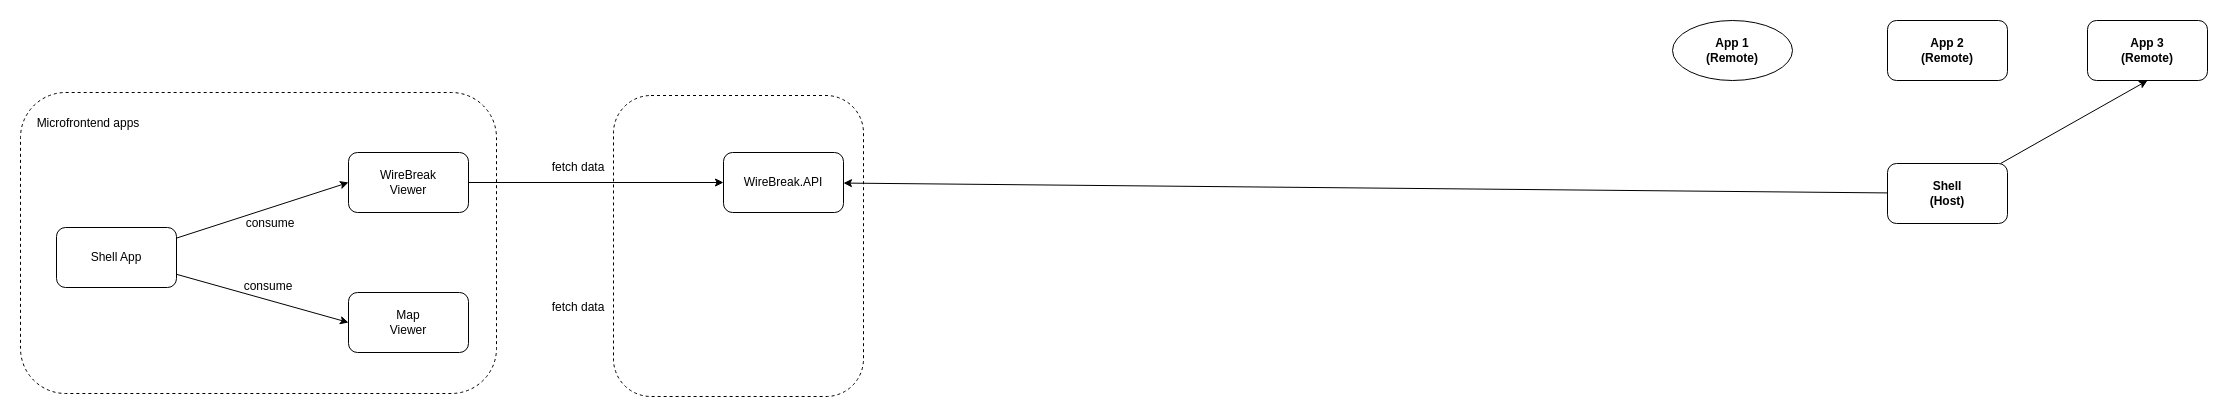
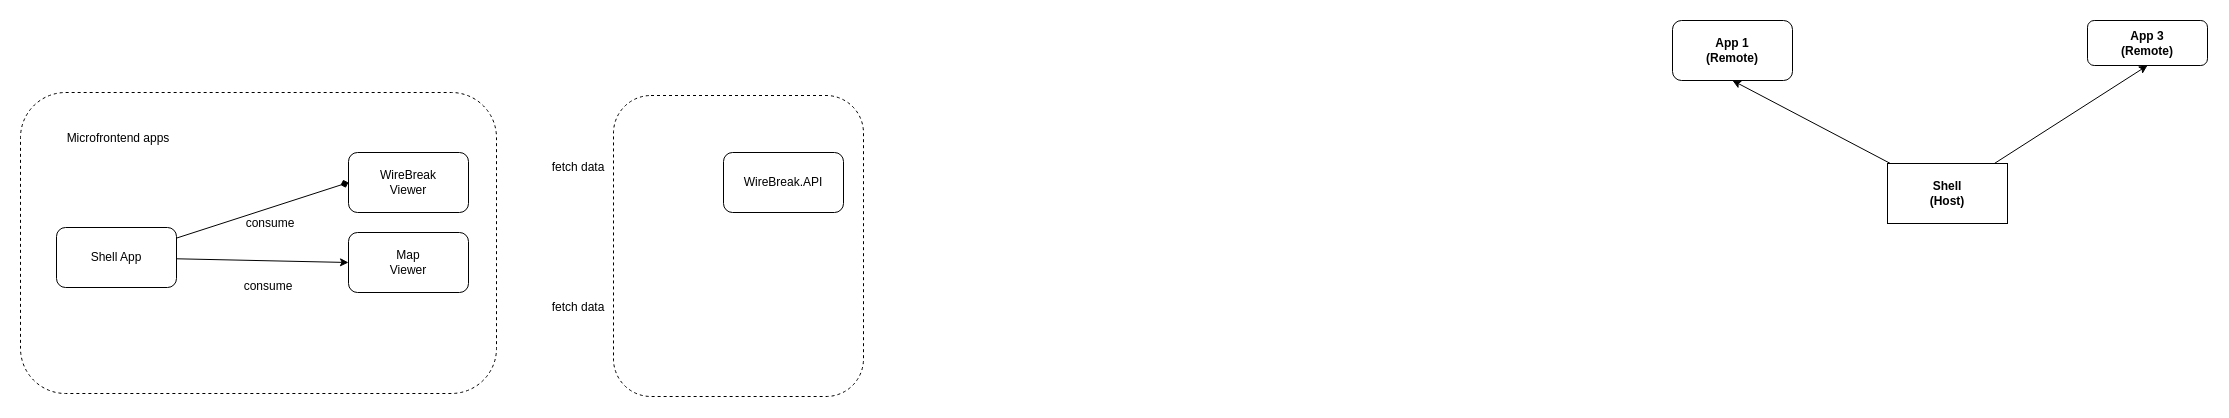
node "App 1 (Remote)": shape ellipse -> rounded rectangle
node "App 2 (Remote)": removed
node "App 3 (Remote)": size 120x60 -> 120x45
node "Microfrontend apps": moved (89, 124) -> (119, 139)
edge "WireBreak Viewer" -> "WireBreak.API": removed
edge "Shell App" -> "WireBreak Viewer": arrowhead classic -> diamond
edge "Shell (Host)" -> "WireBreak.API": now "Shell (Host)" -> "App 1 (Remote)"
node "Shell (Host)": shape rounded rectangle -> rectangle
node "Map Viewer": moved (409, 323) -> (409, 263)
